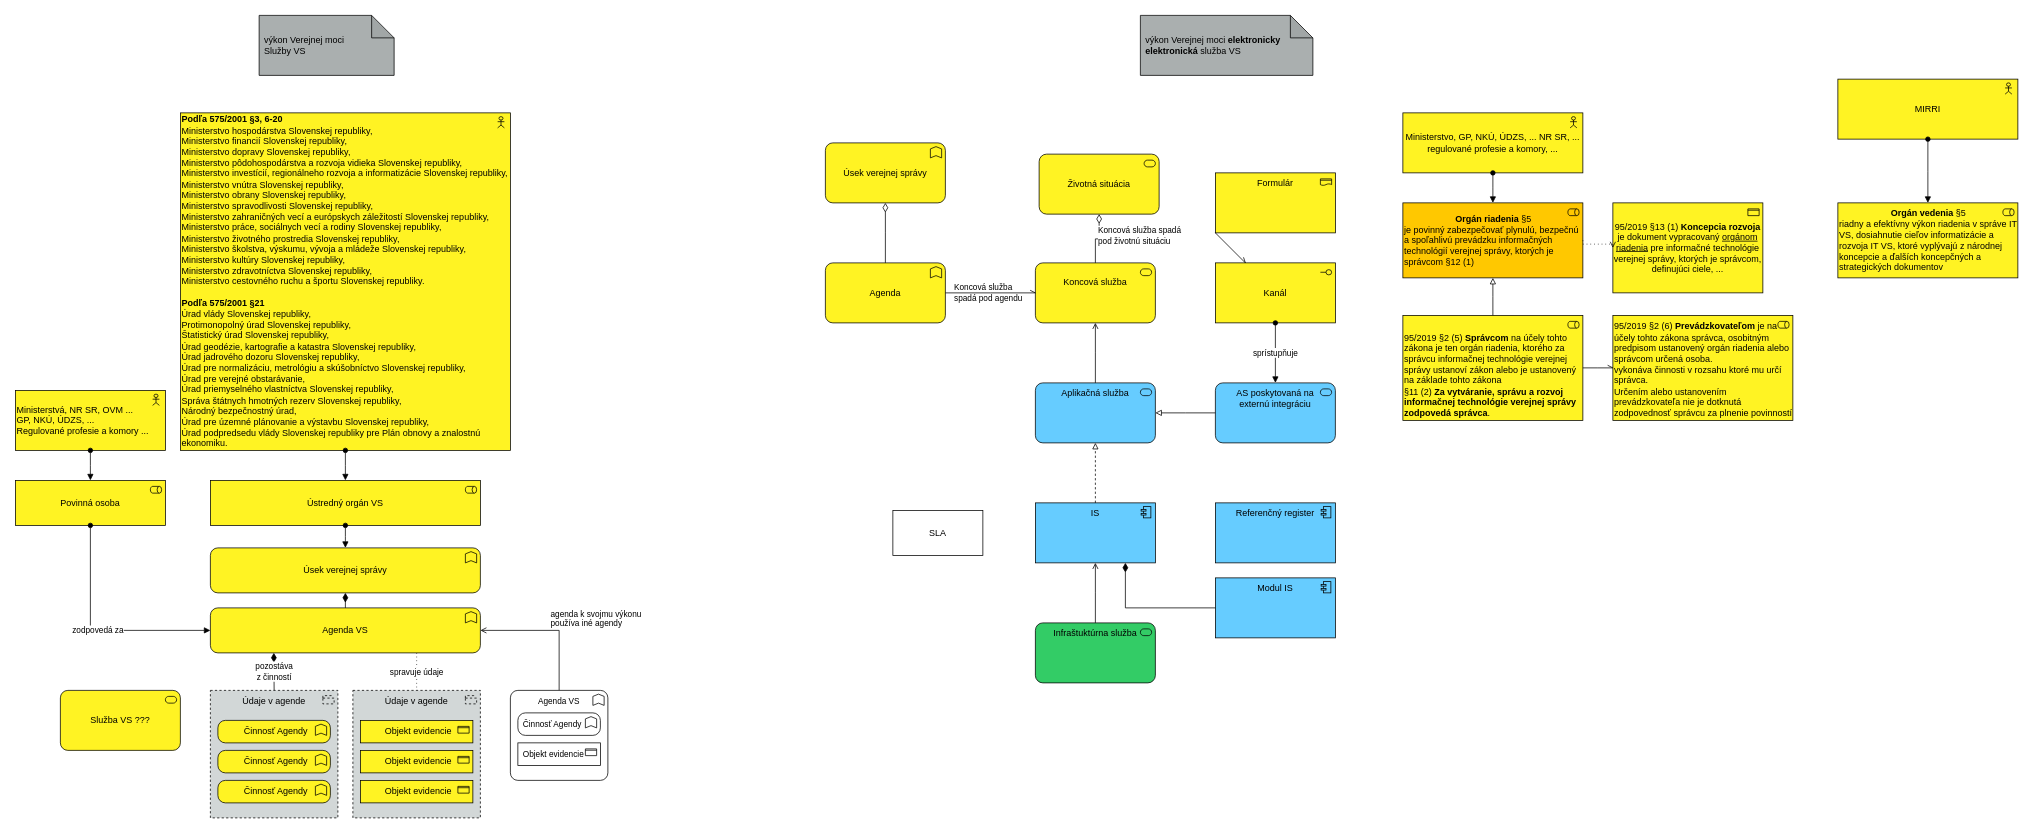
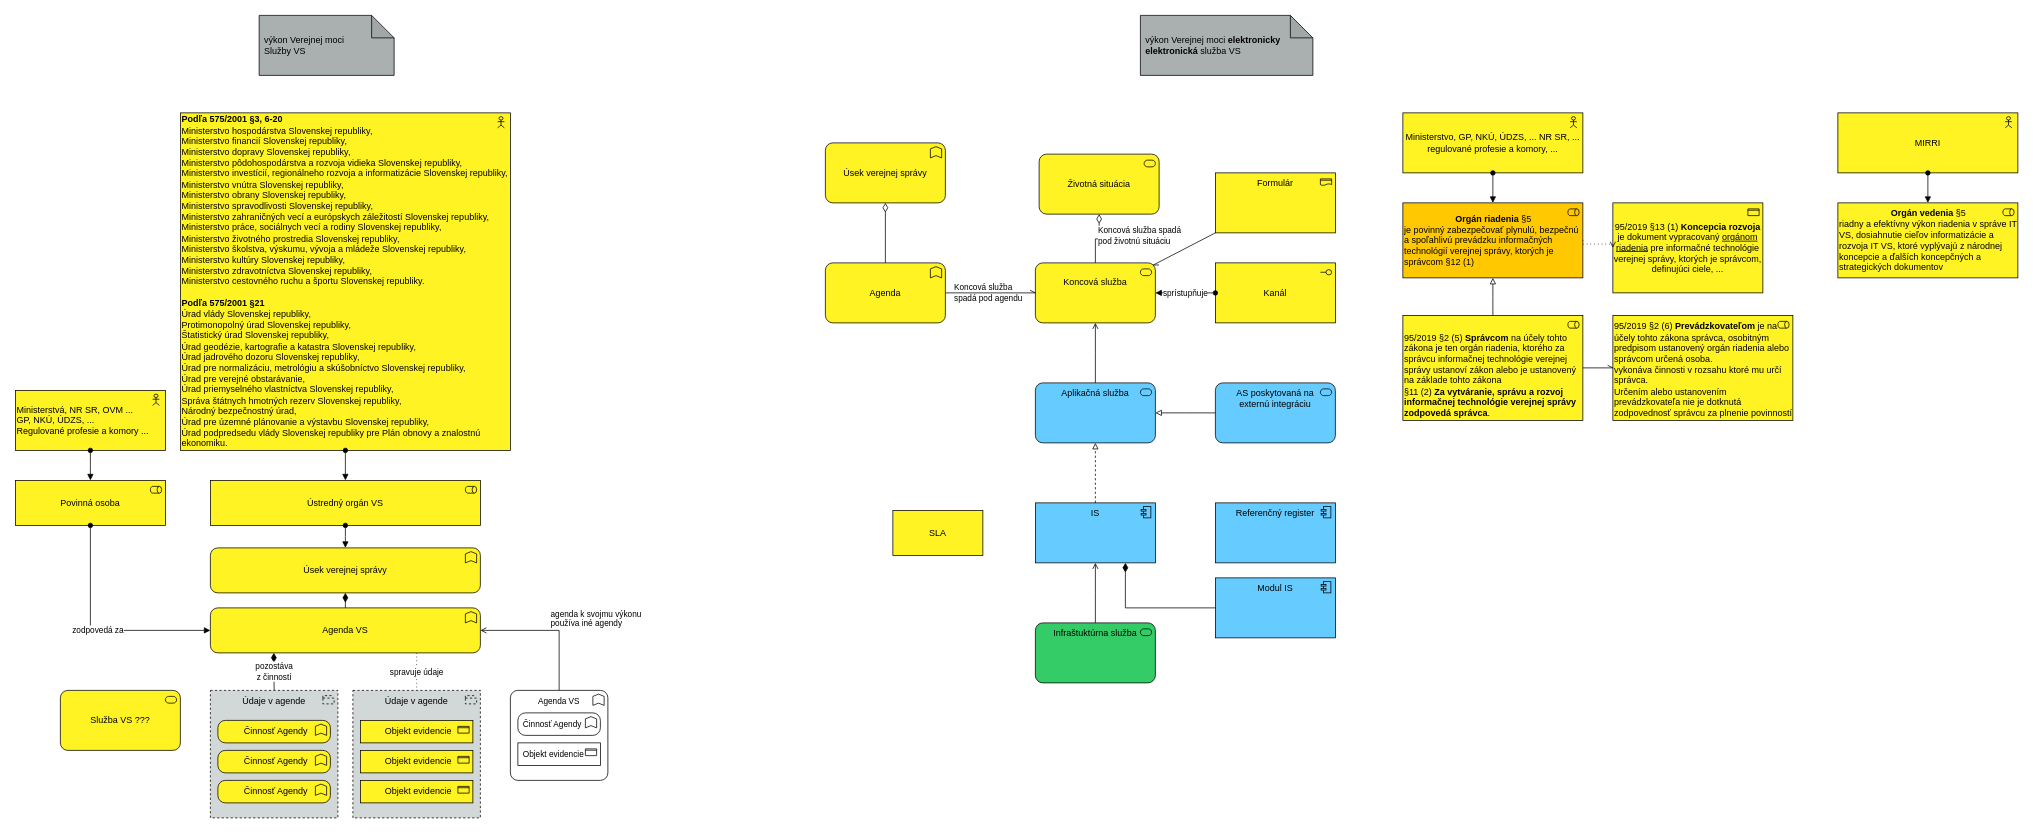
node "MIRRI": moved (1928, 109) -> (1928, 143)
edge "Formulár" -> "Kanál": now "Formulár" -> "Koncová služba"
edge "Kanál" -- "AS poskytovaná na externú integráciu": now "Kanál" -- "Koncová služba"
node "SLA": fillcolor #ffffff -> #fff323
